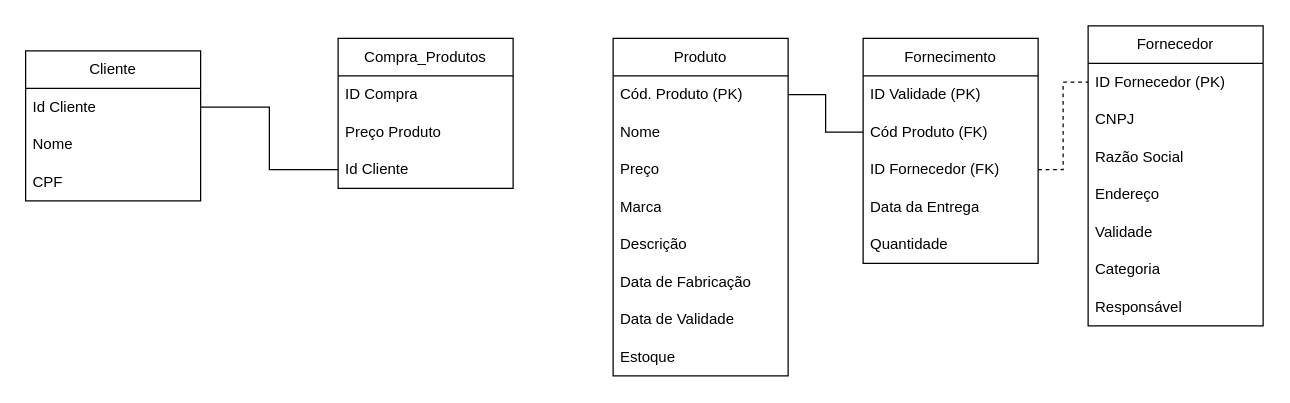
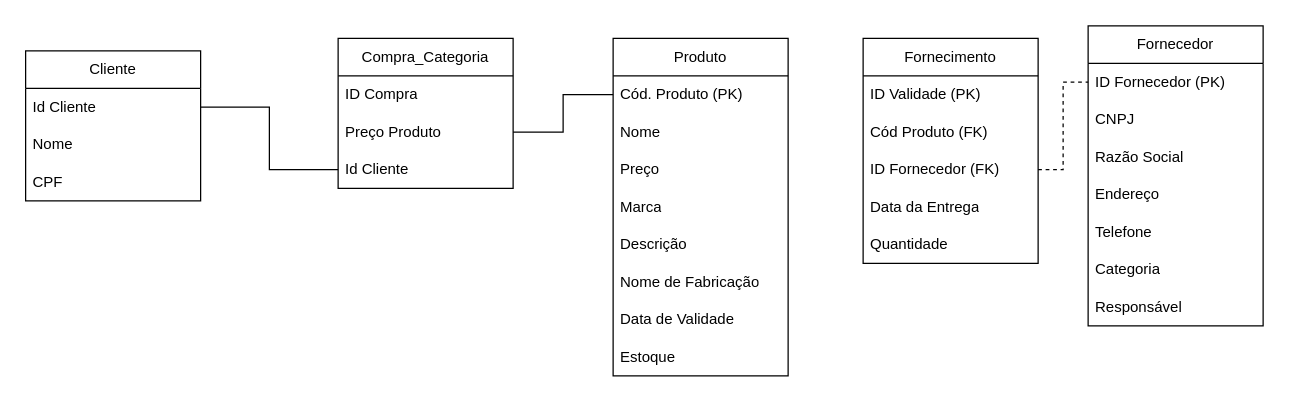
node "Compra_Produtos": label "Compra_Produtos" -> "Compra_Categoria"
edge "Cód. Produto (PK)" -- "Cód Produto (FK)": removed
edge "Cód. Produto (PK)" -- "Preço Produto": added
node "Validade": label "Validade" -> "Telefone"
node "Data de Fabricação": label "Data de Fabricação" -> "Nome de Fabricação"
